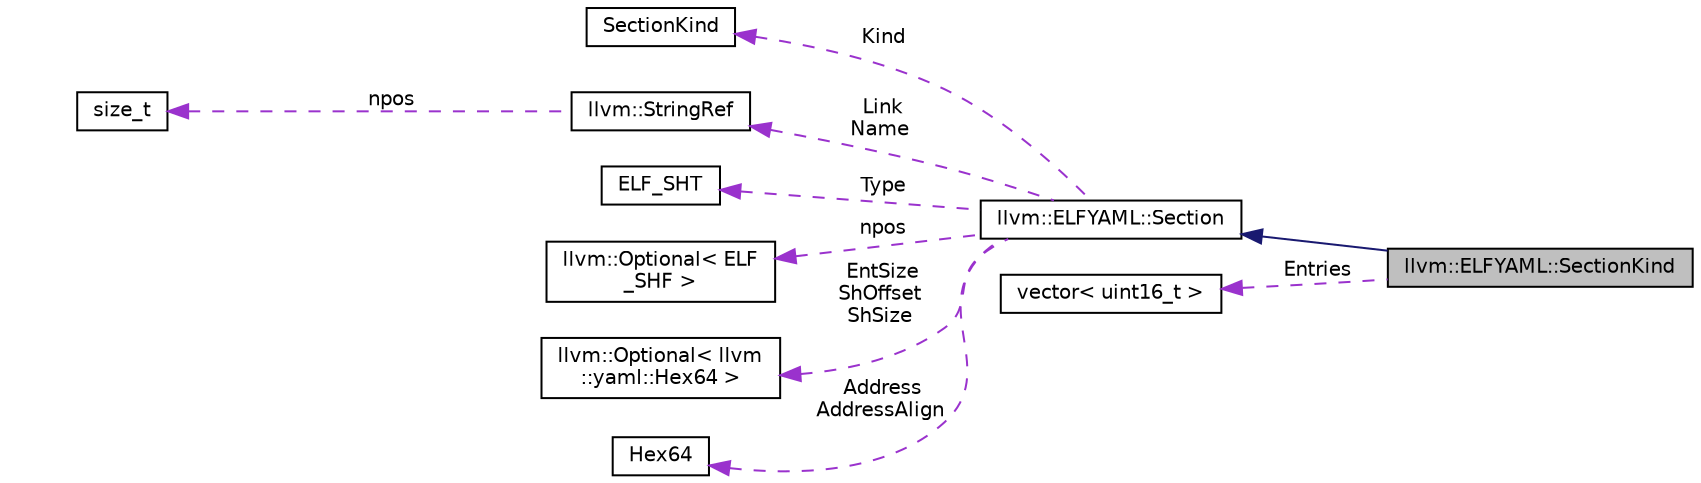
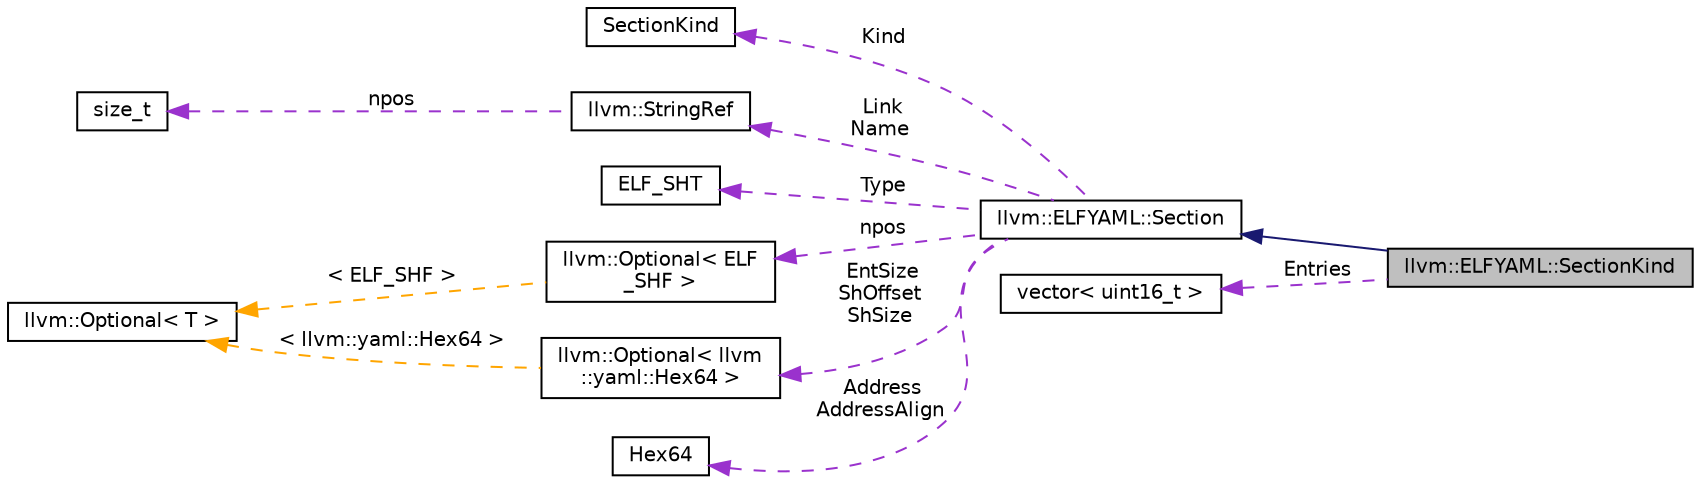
node "llvm::Optional< T >": added
